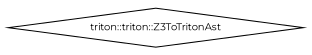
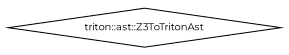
node "triton::triton::Z3ToTritonAst": label "triton::triton::Z3ToTritonAst" -> "triton::ast::Z3ToTritonAst"
